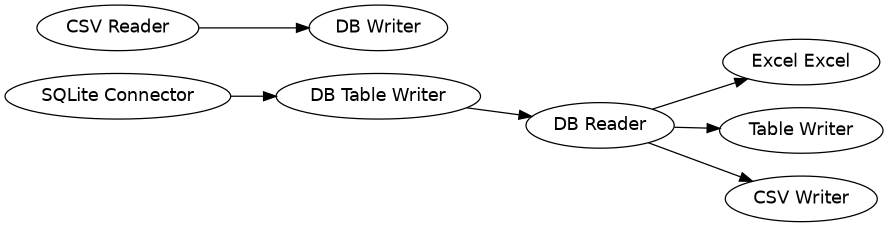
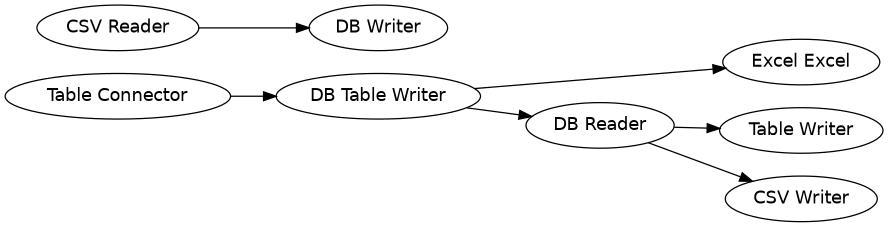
node "SQLite Connector": label "SQLite Connector" -> "Table Connector"
edge "DB Reader" -> "Excel Excel": now "DB Table Writer" -> "Excel Excel"
